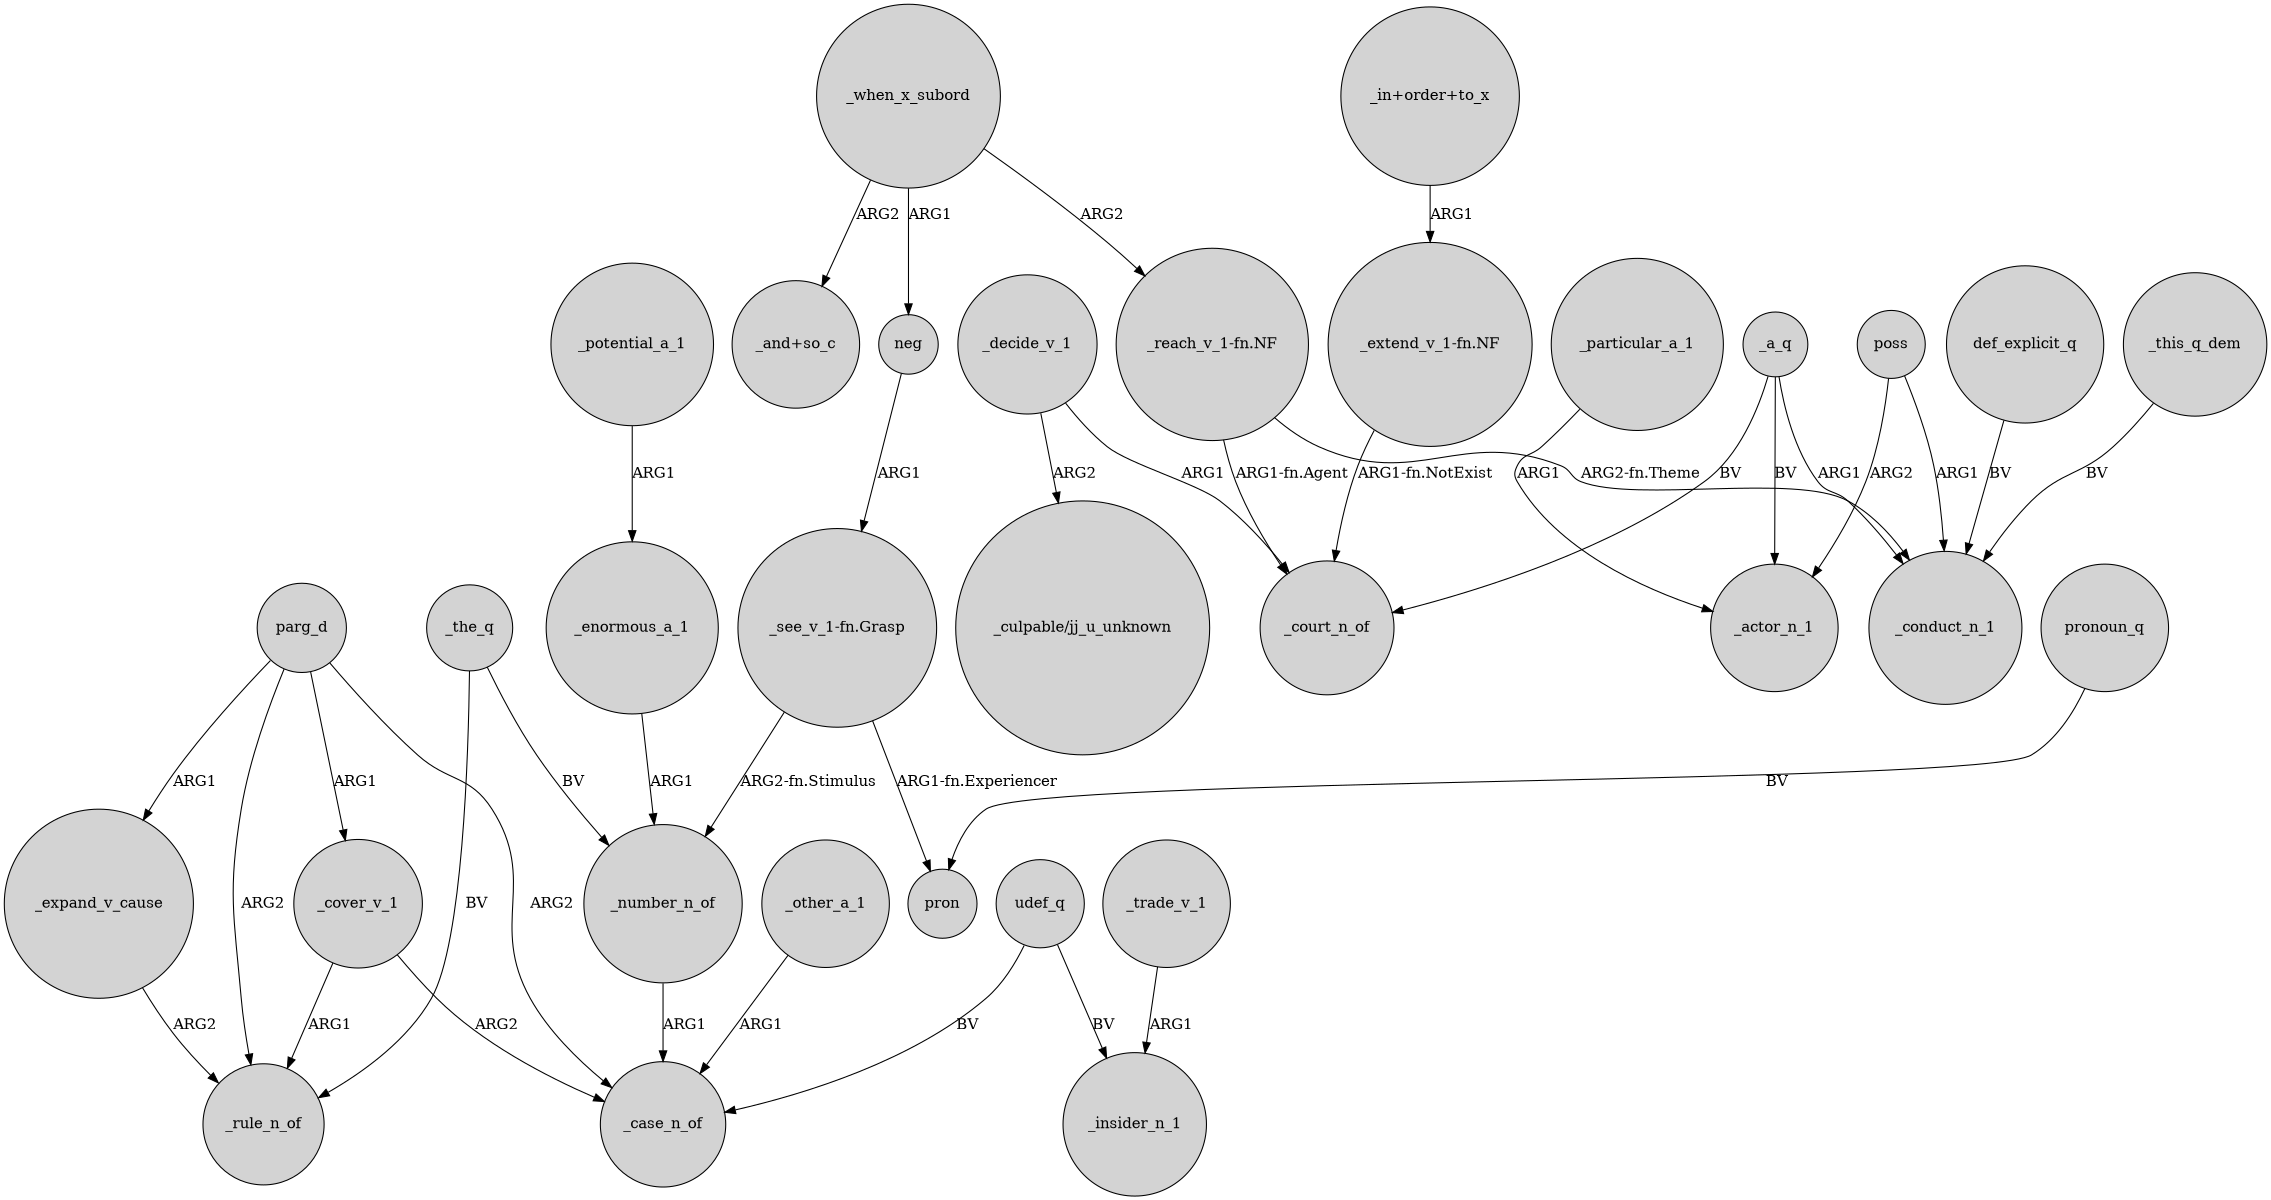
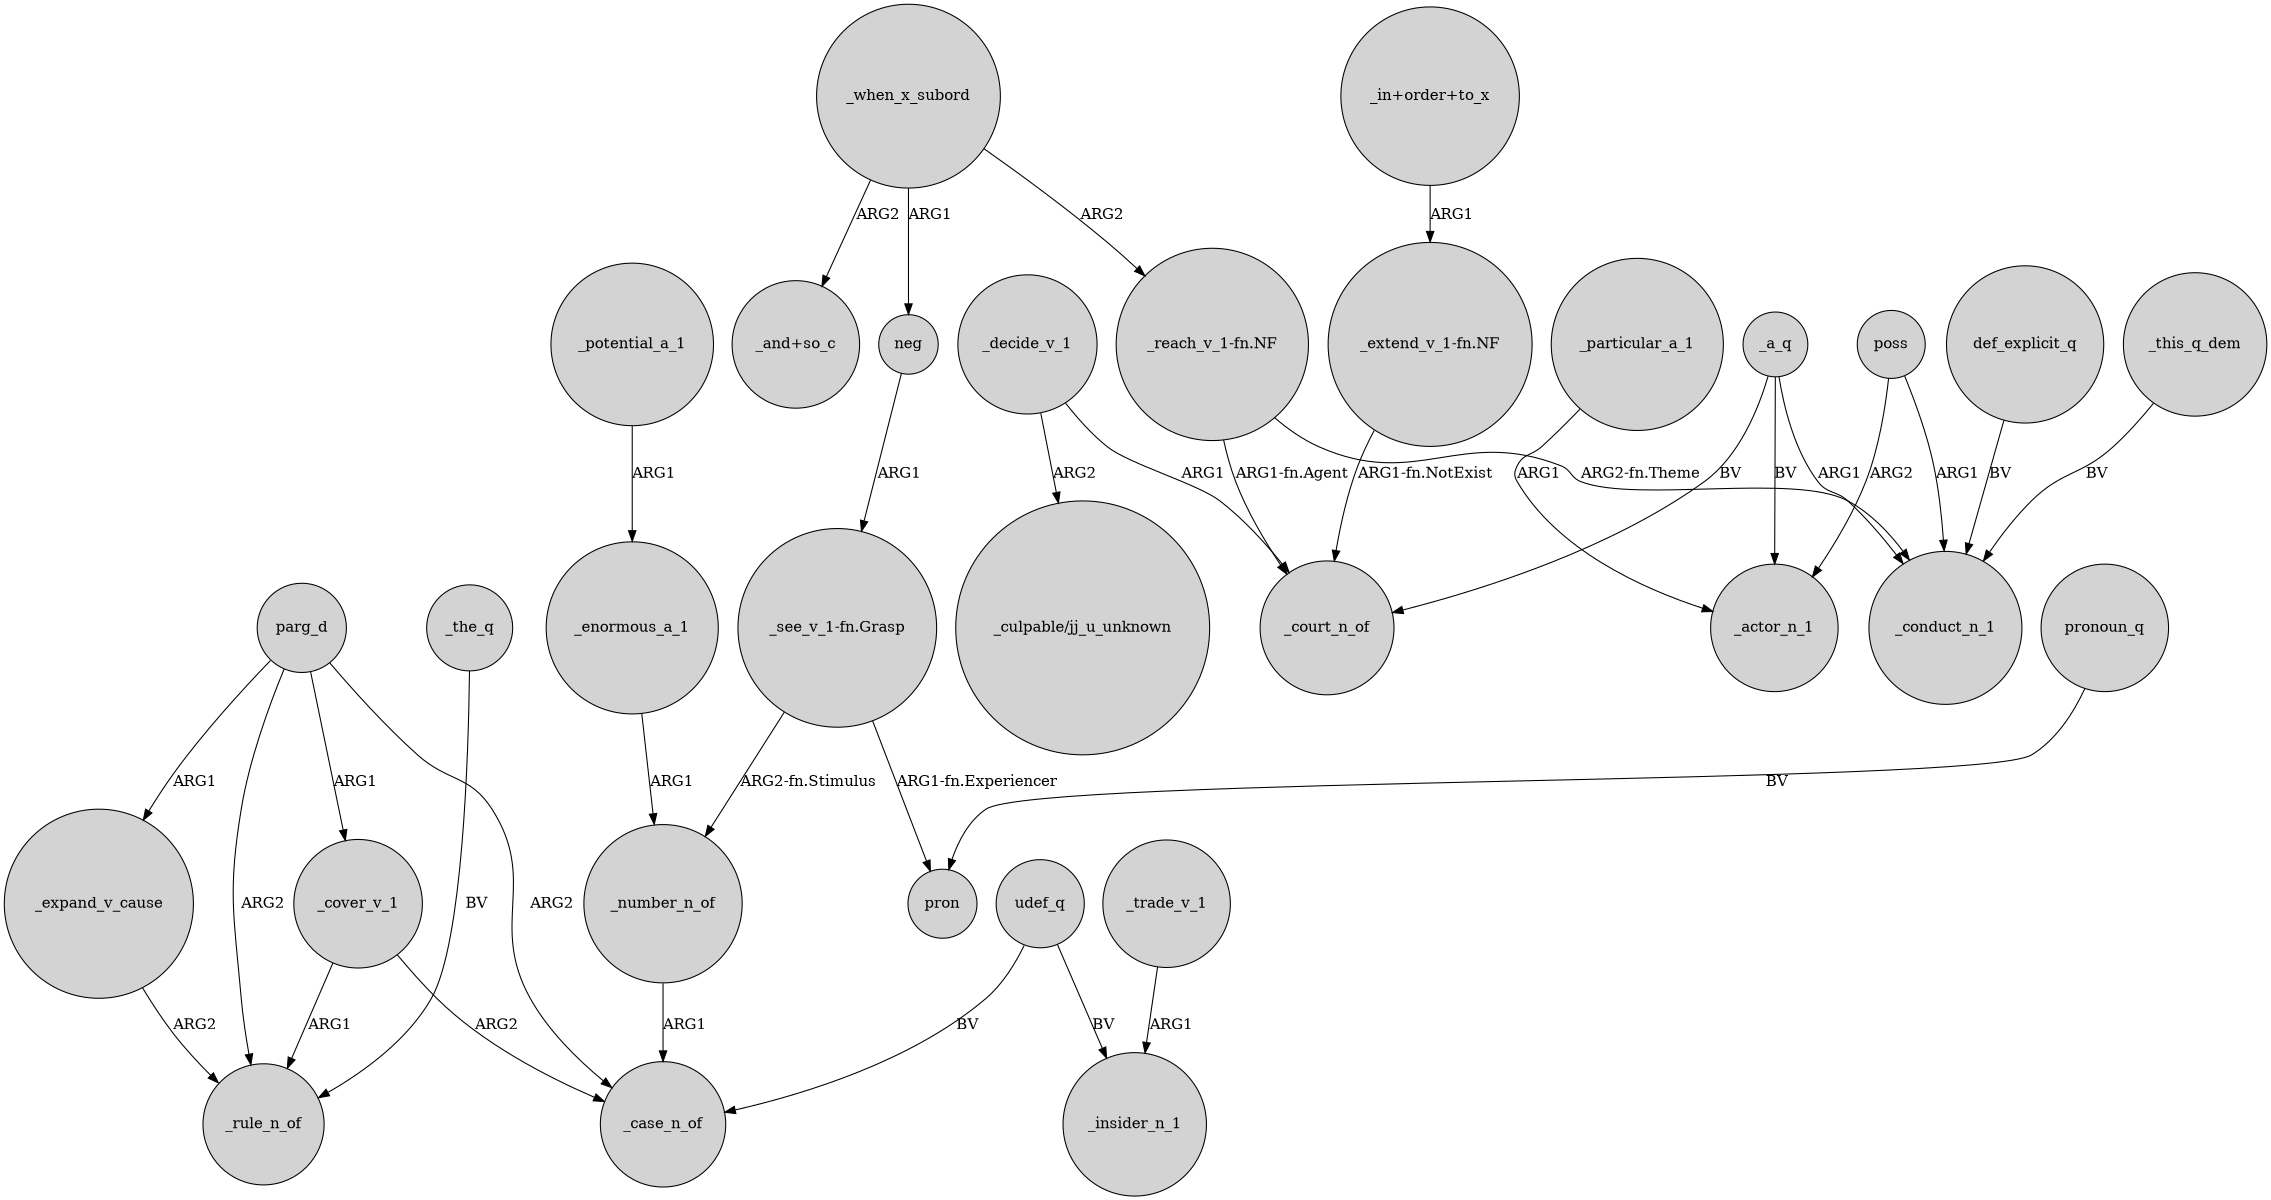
edge "_the_q" -> "_number_n_of": removed, label "BV"
node "_other_a_1": removed
